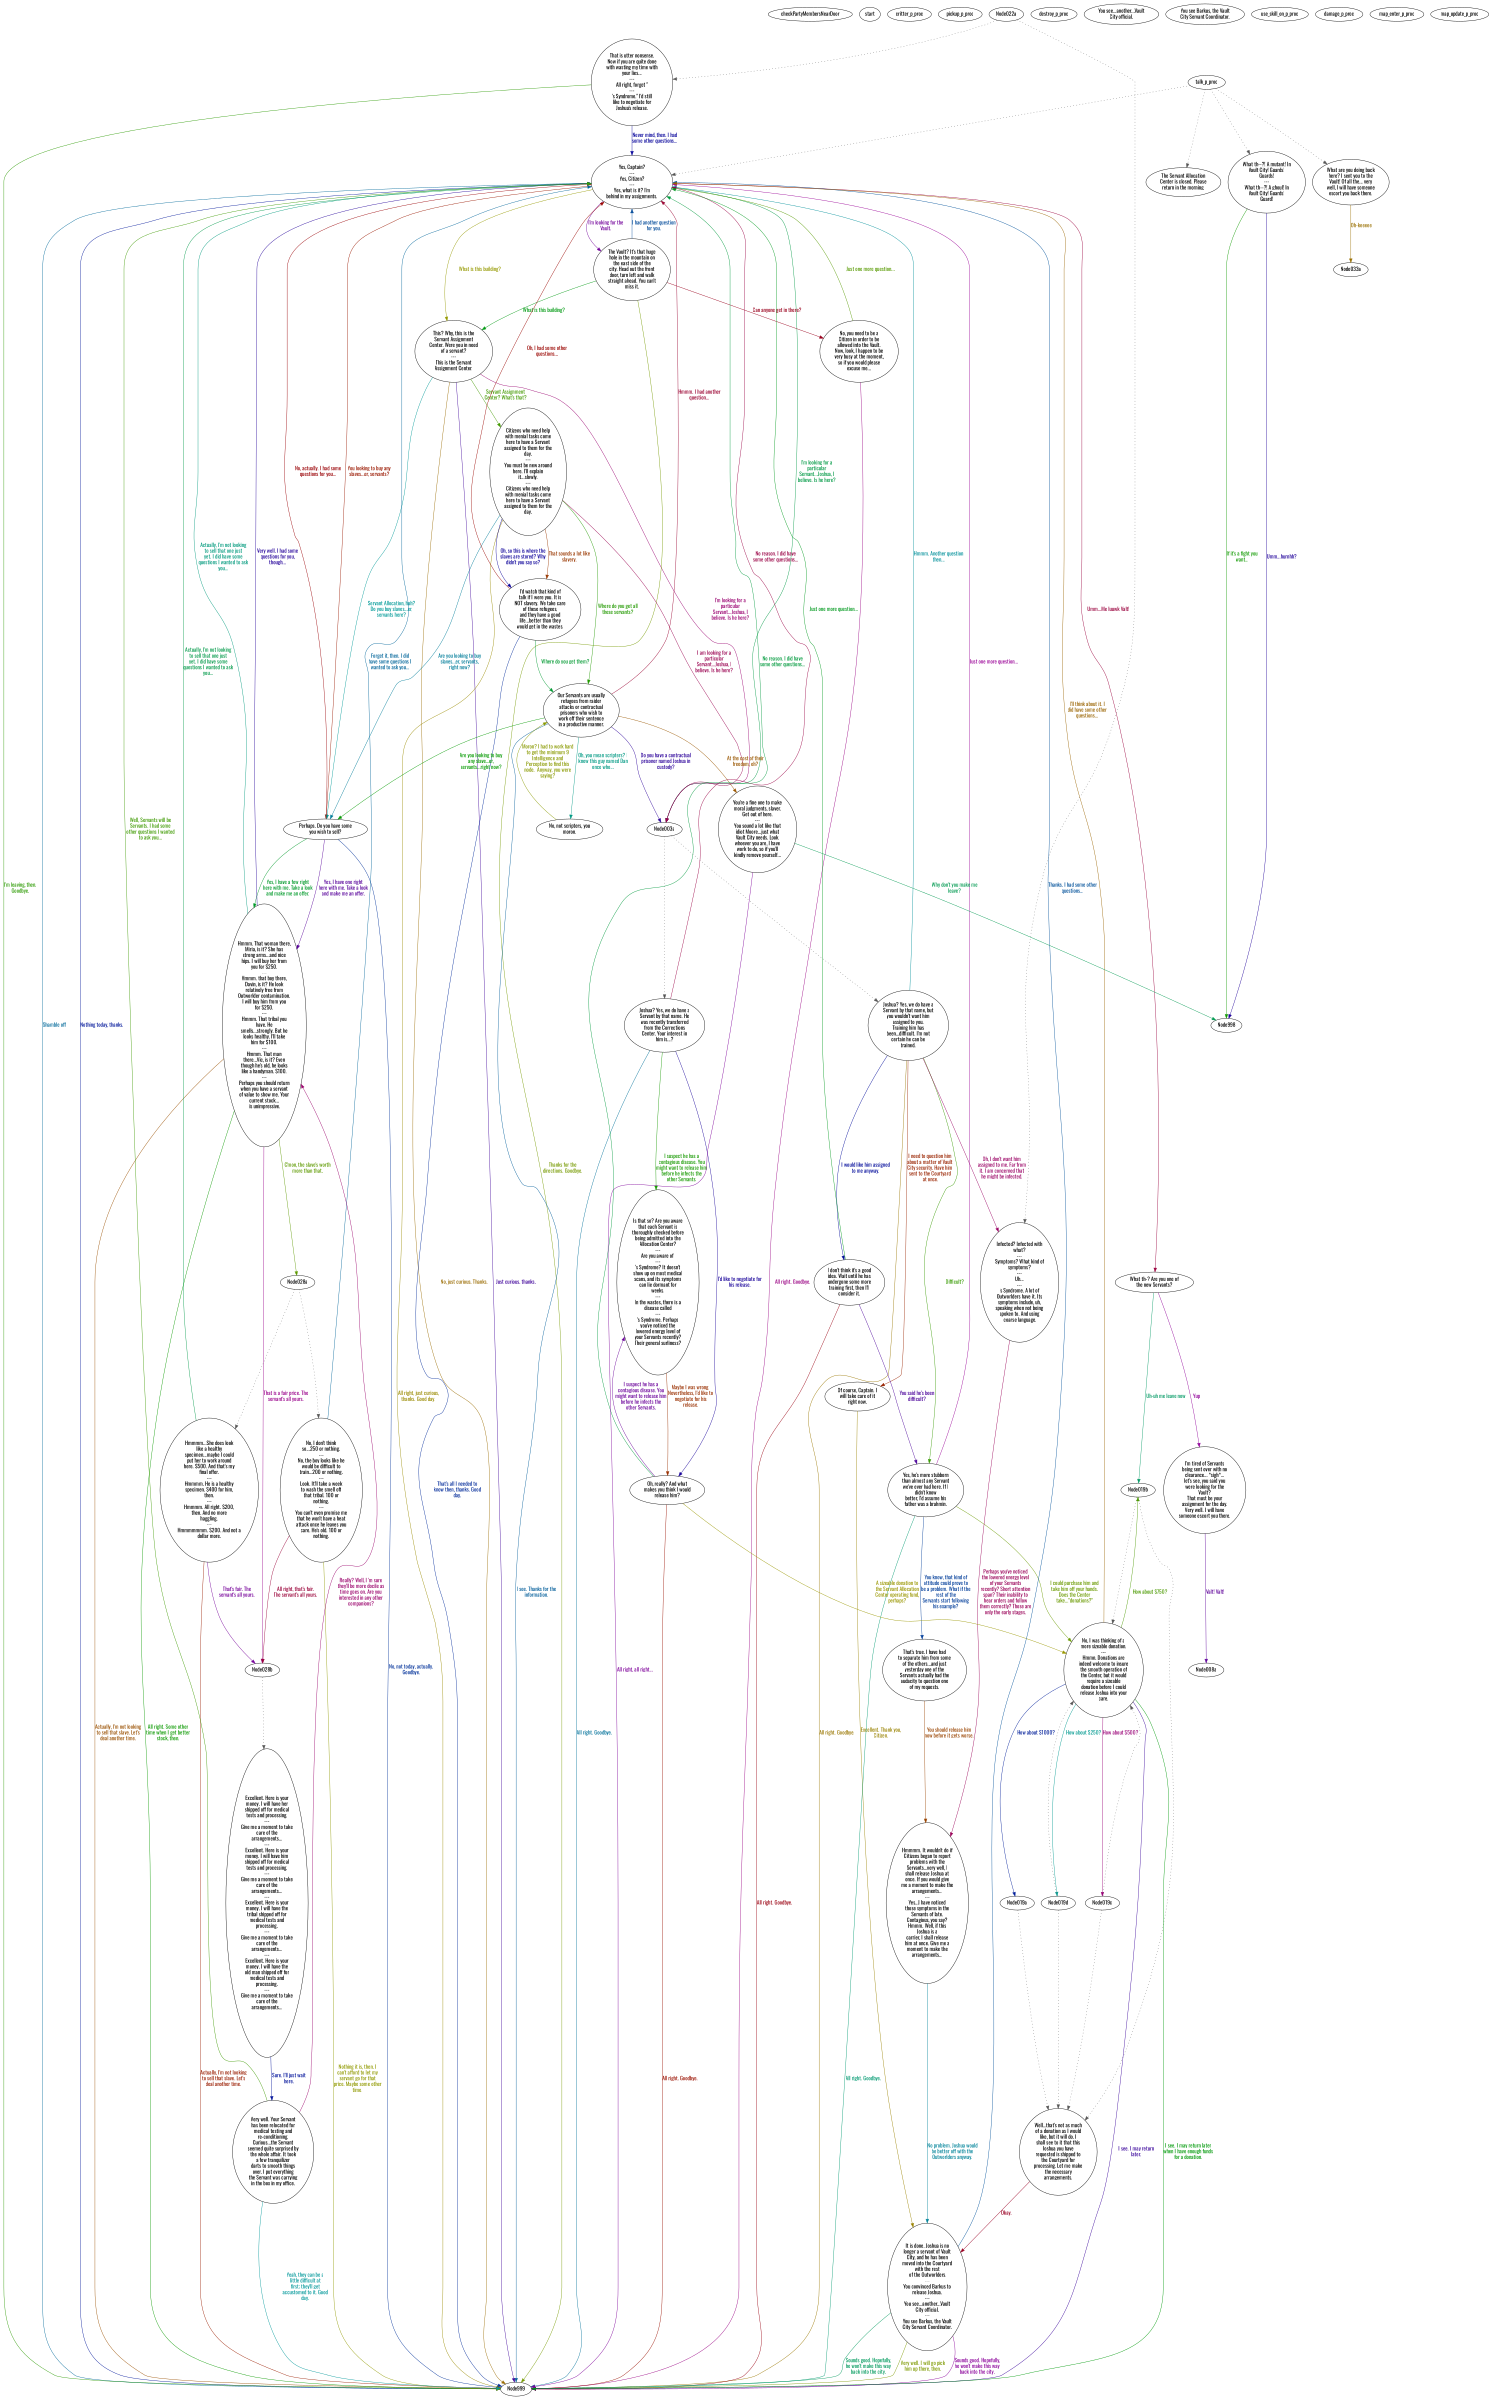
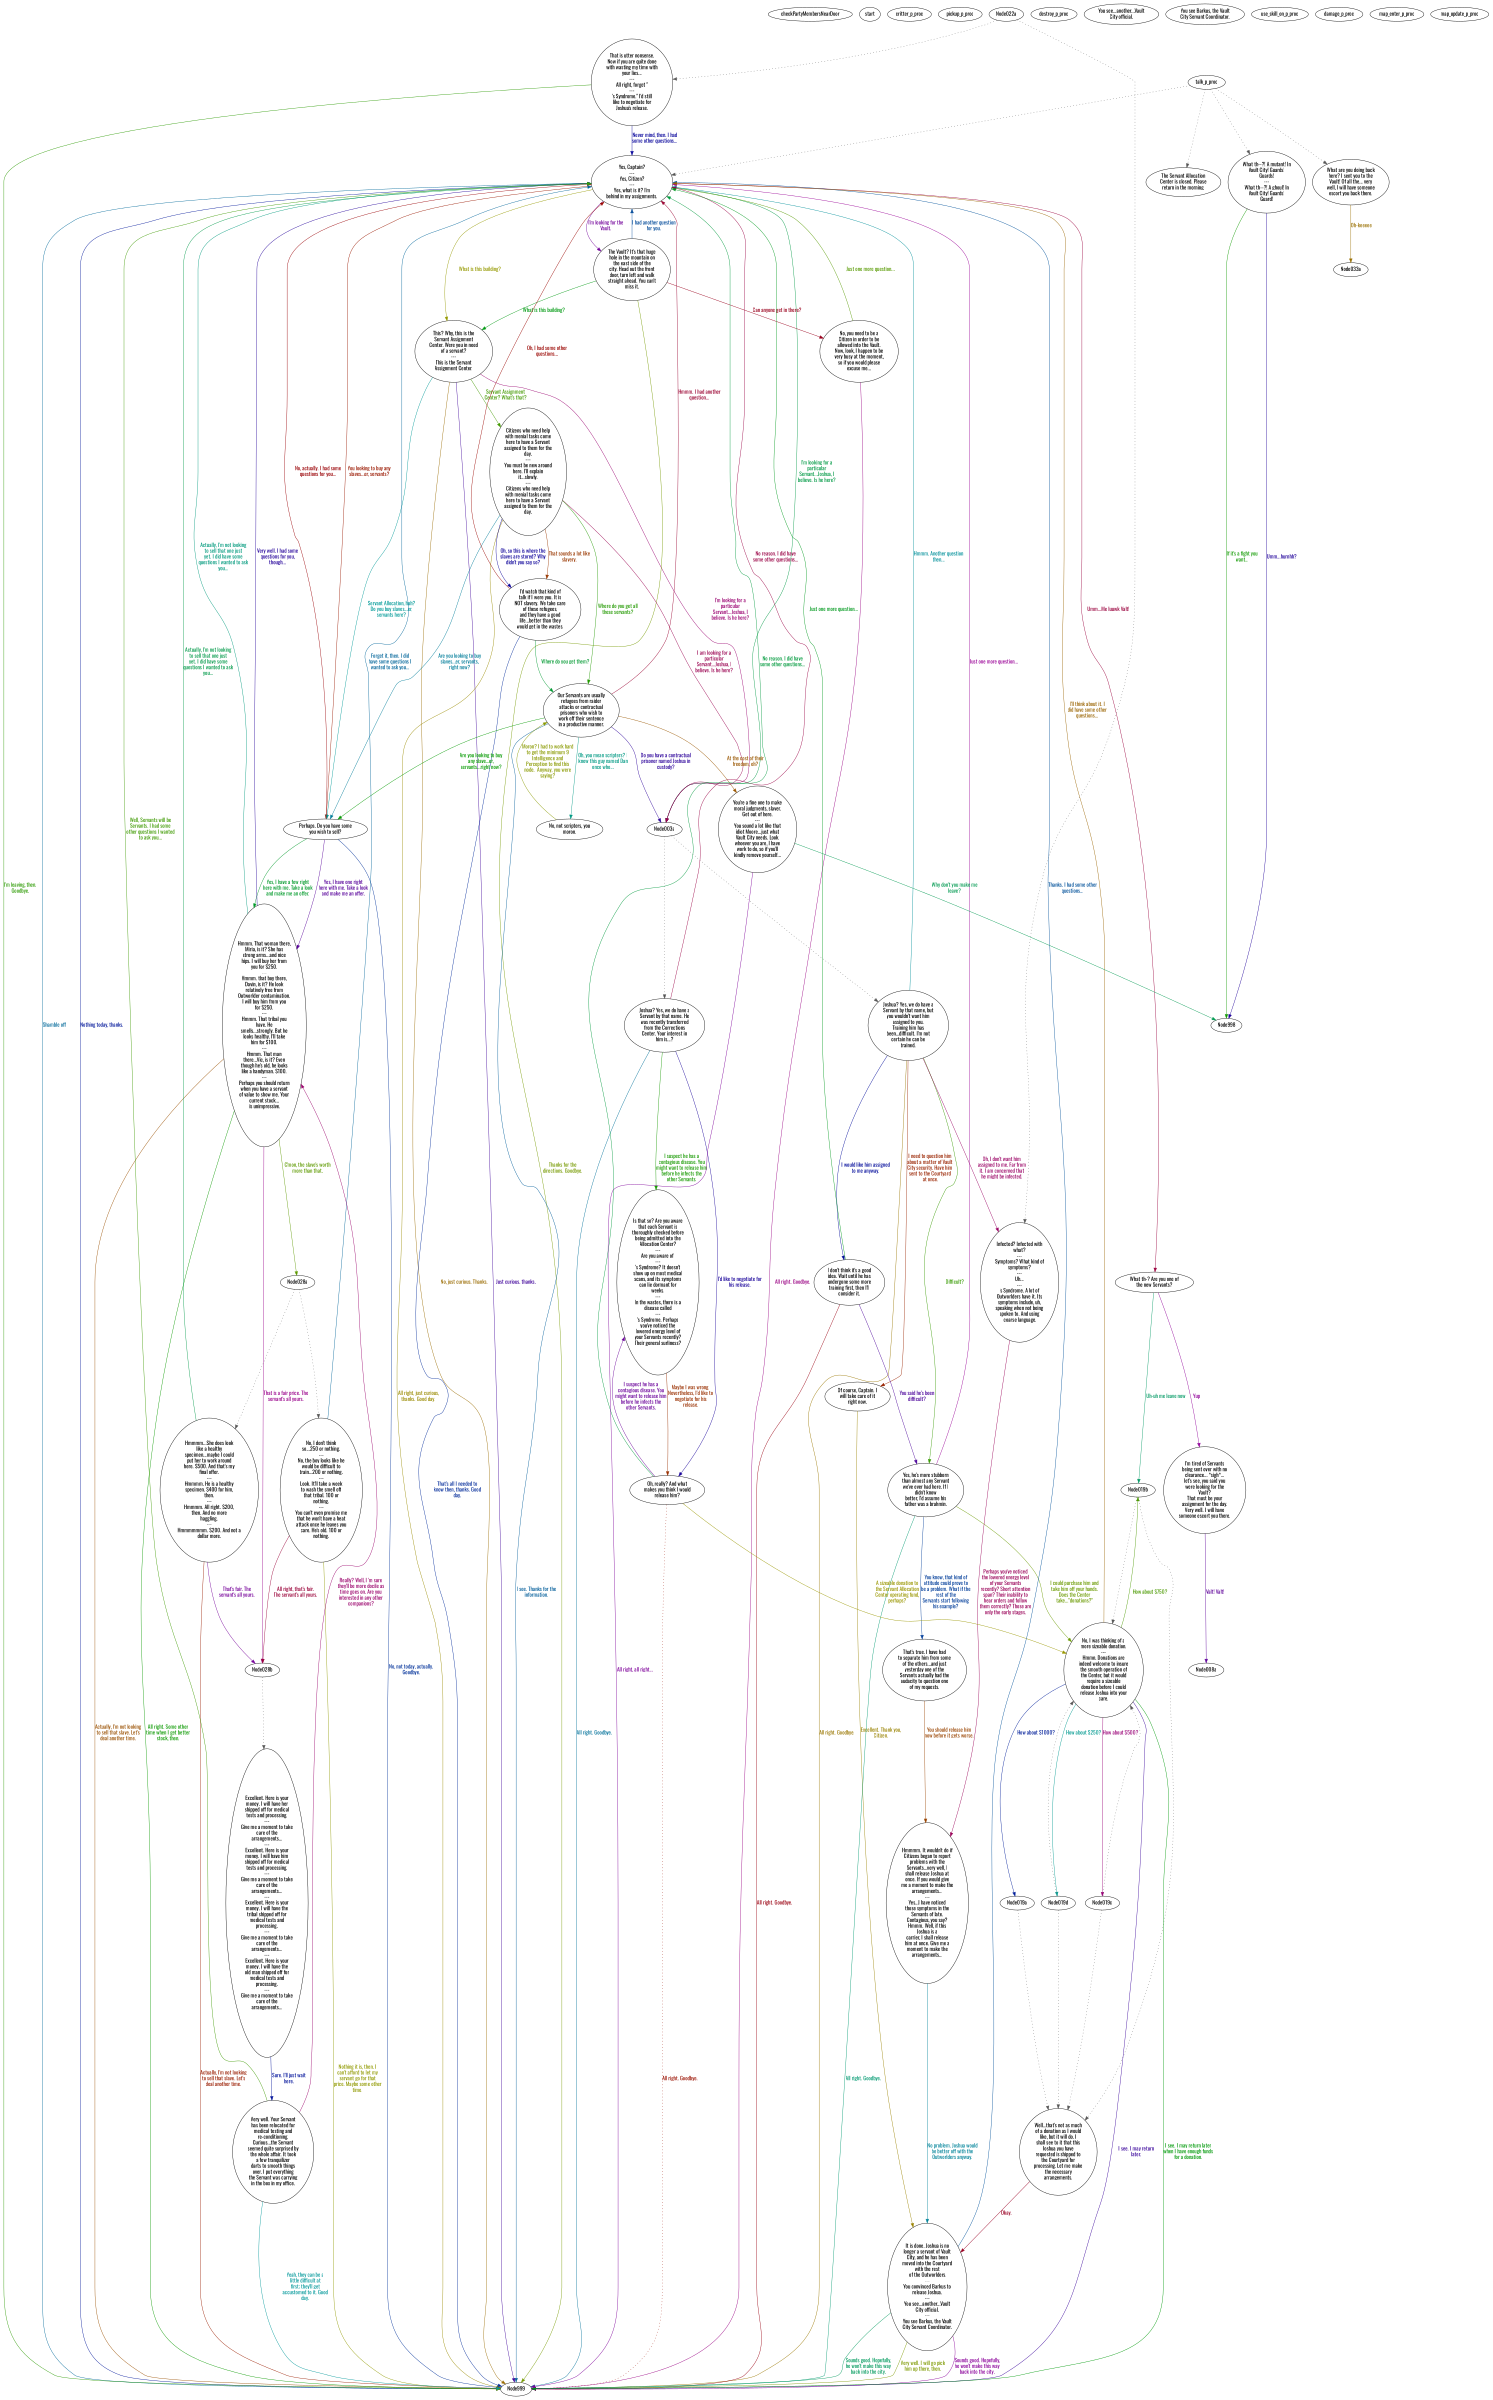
edge "Oh, really? And what makes you think I would release him?" -> "Node999": style solid -> dotted
